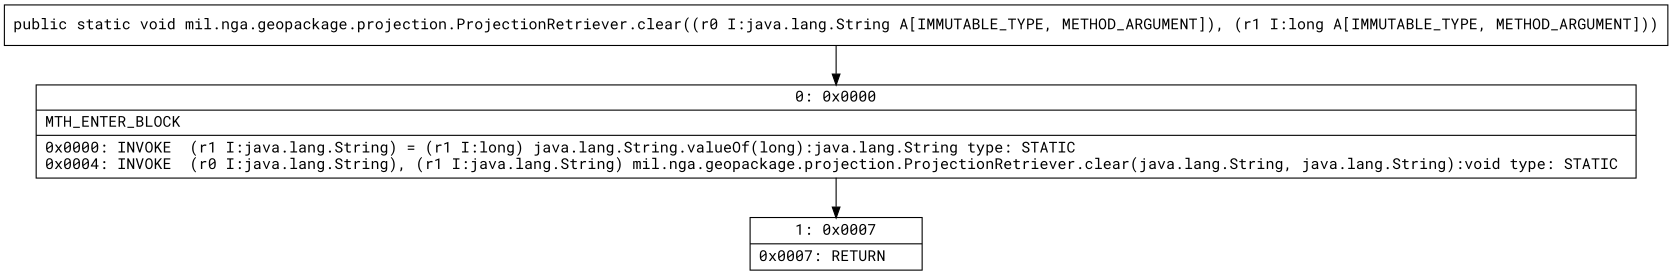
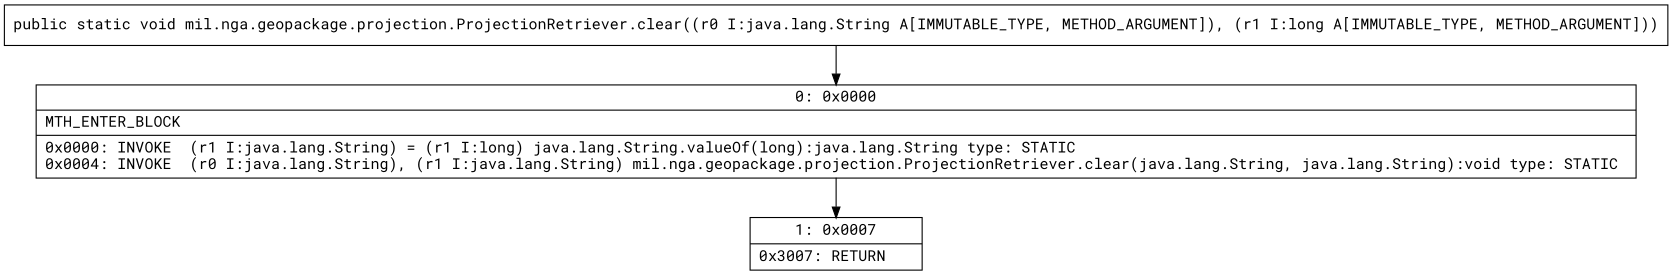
node "1: 0x0007": text "0x0007: RETURN" -> "0x3007: RETURN"
